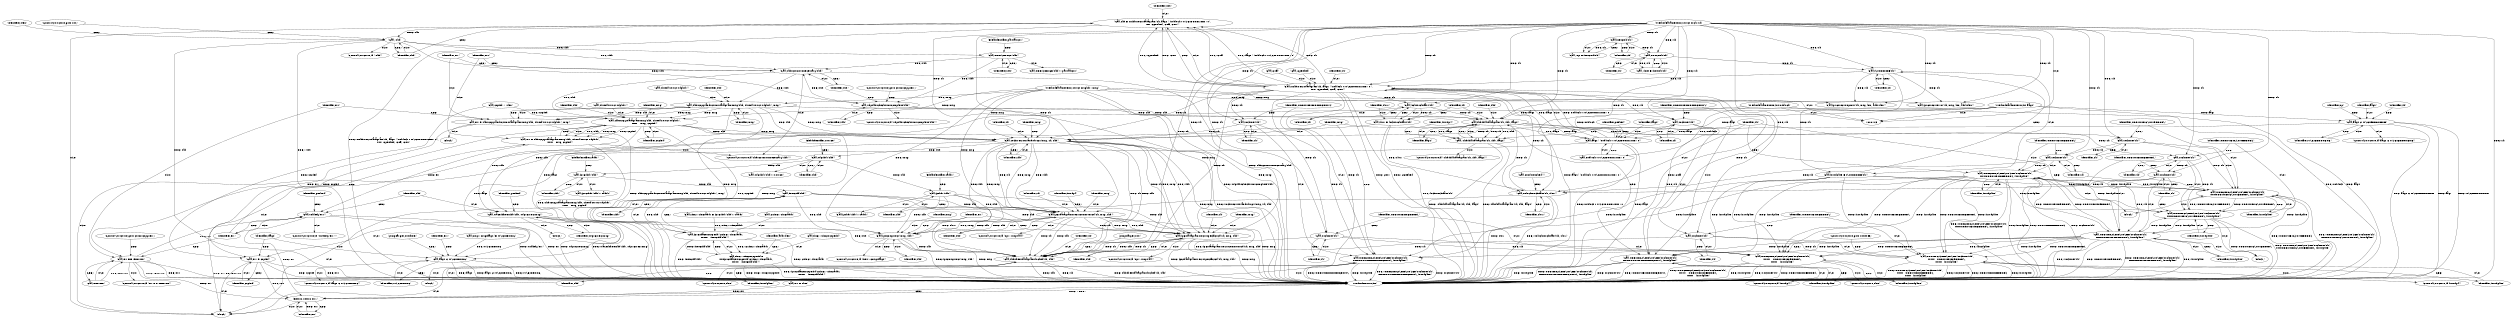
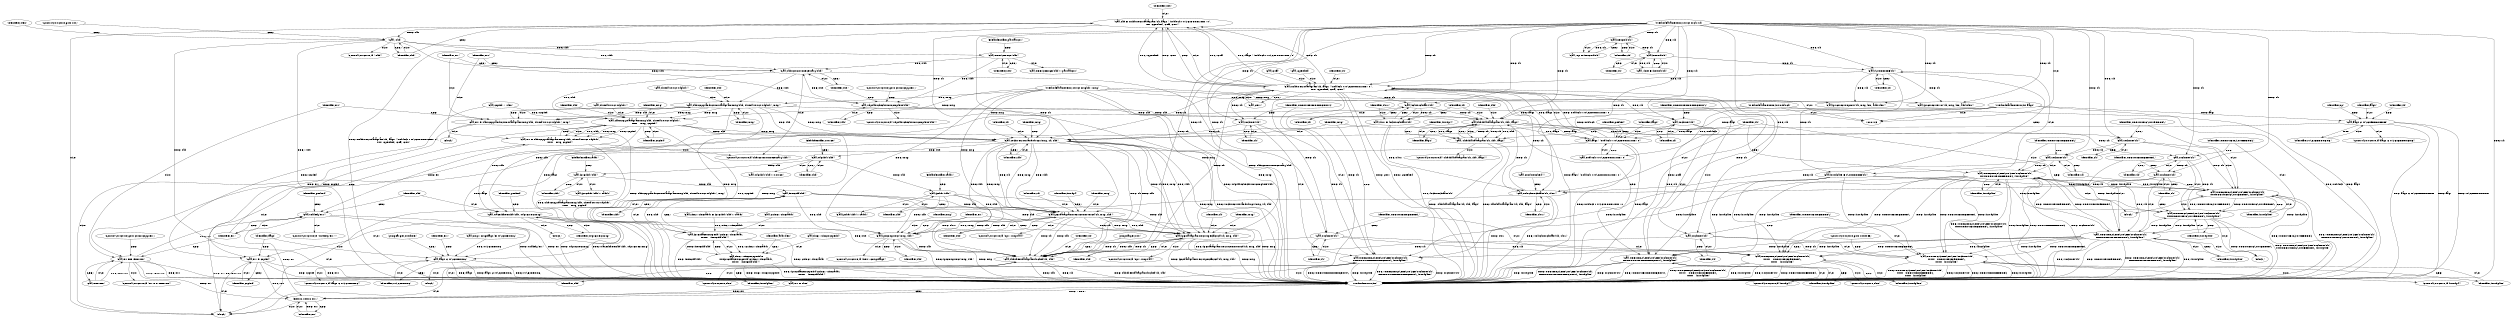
node "(Call,struct_sk(sk))": label "(Call,struct_sk(sk))" -> "(Call,inet_sk(sk))"
node "(Call,&err)": added
edge "(Call,flags & MSG_ERRQUEUE)" -> "(Identifier,MSG_ERRQUEUE)": label "CFG: " -> "MIB: "
